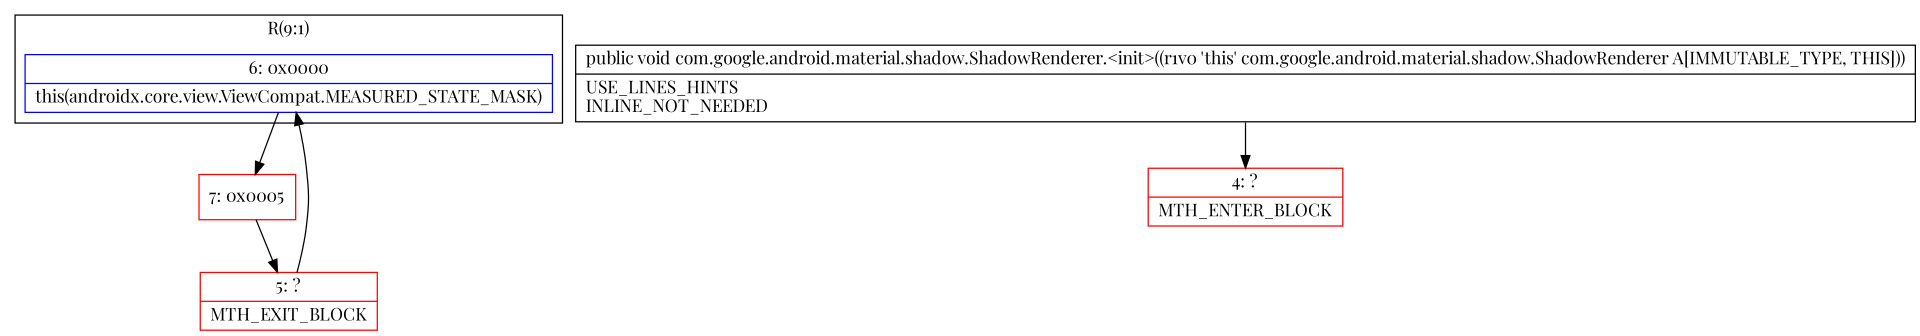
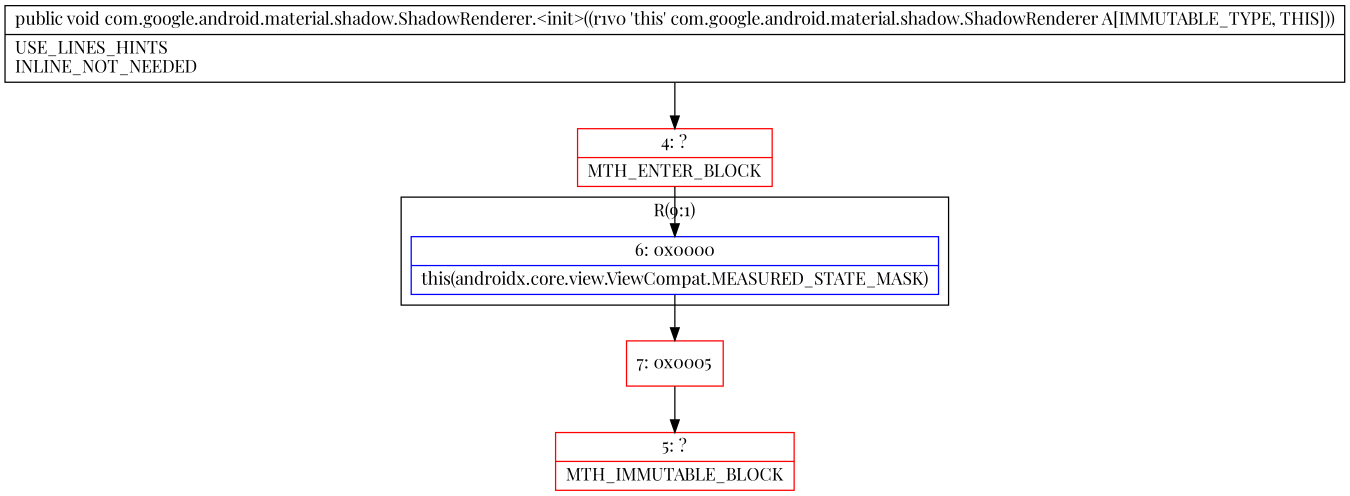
edge "5: ?" -> "6: 0x0000": now "4: ?" -> "6: 0x0000"
node "5: ?": text "MTH_EXIT_BLOCK" -> "MTH_IMMUTABLE_BLOCK"
